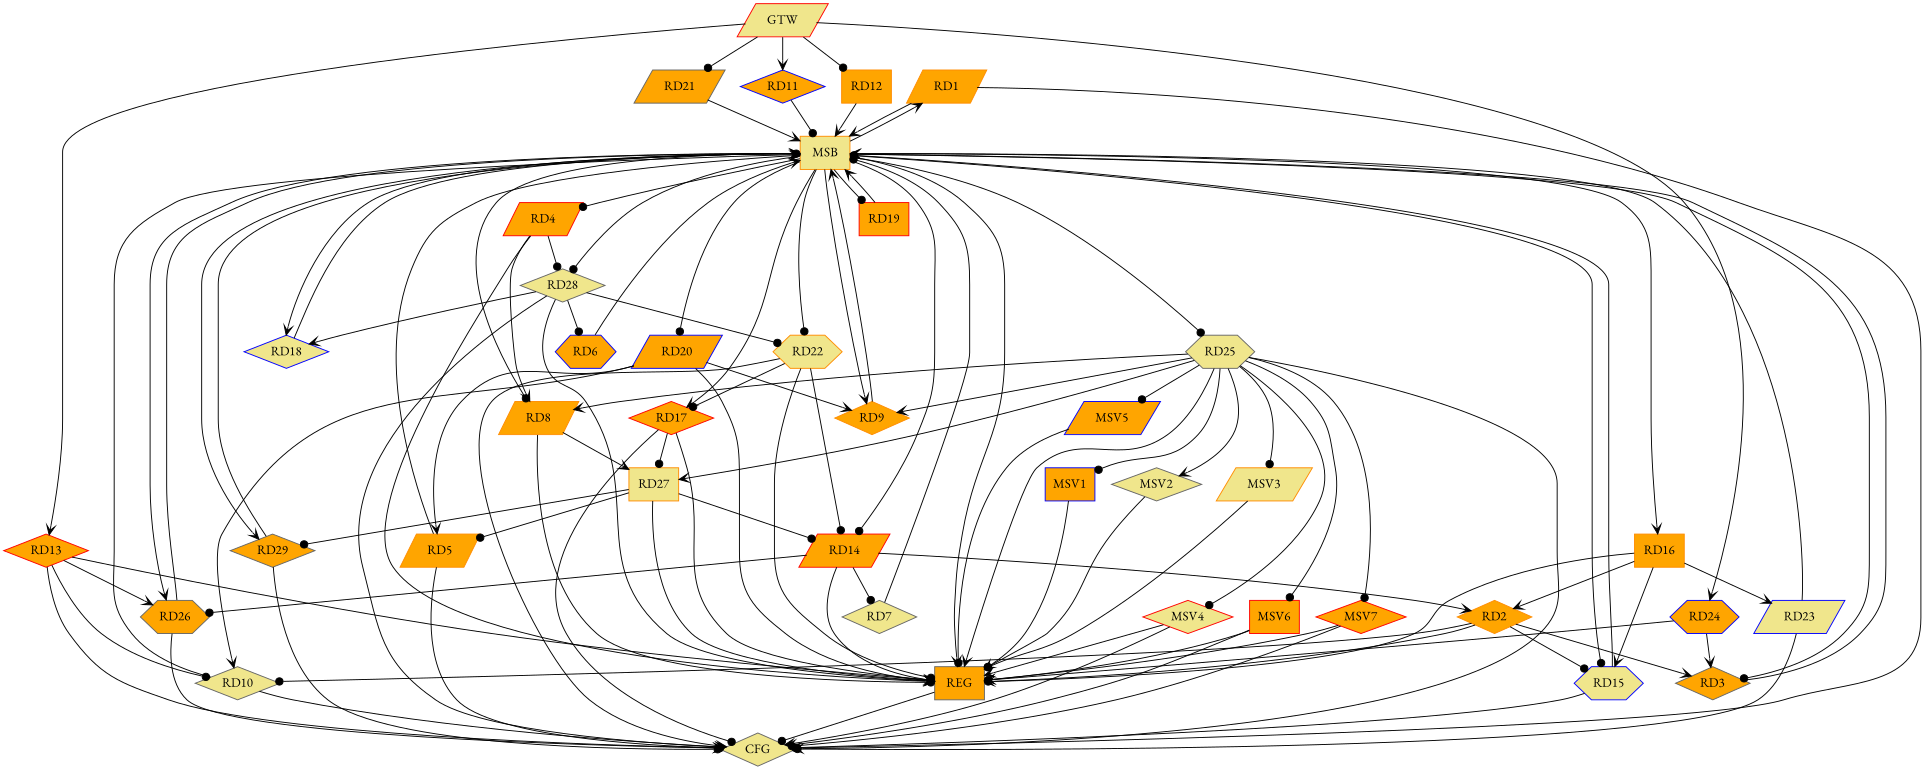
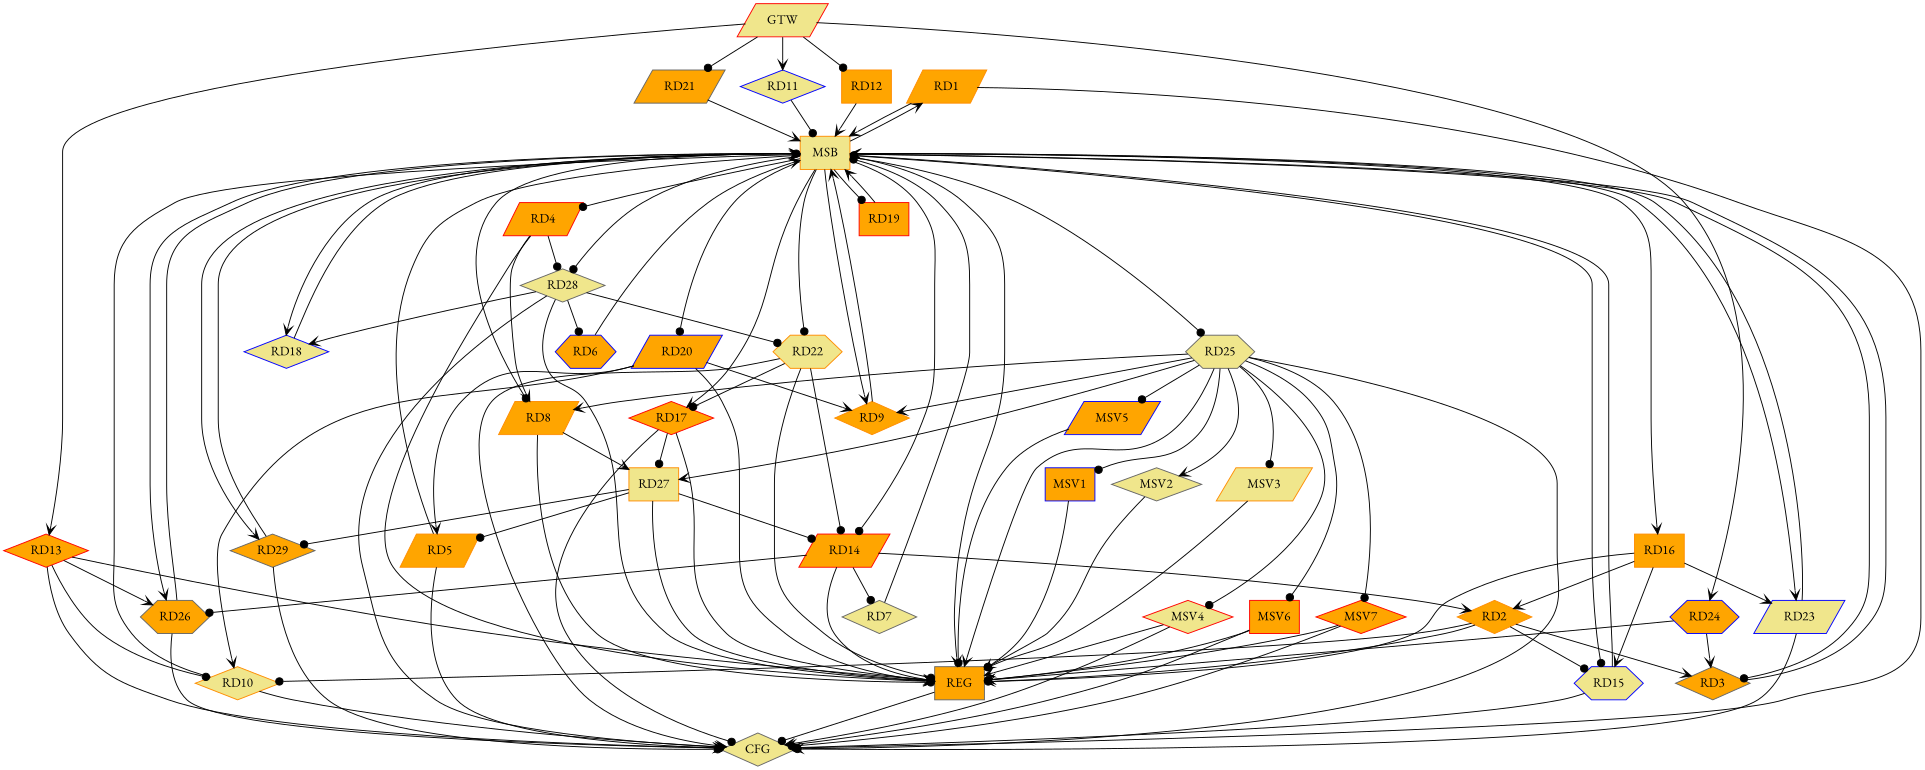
node "RD11": fillcolor orange -> khaki
edge "MSB" -> "RD23": added
node "RD10": color gray40 -> darkorange
